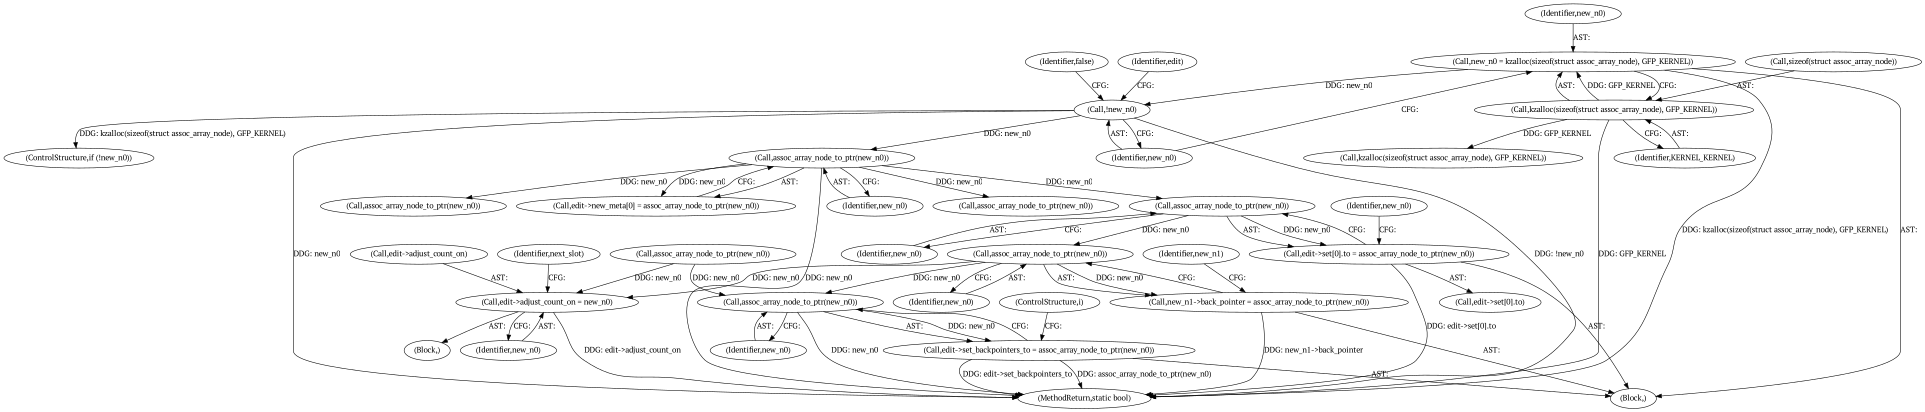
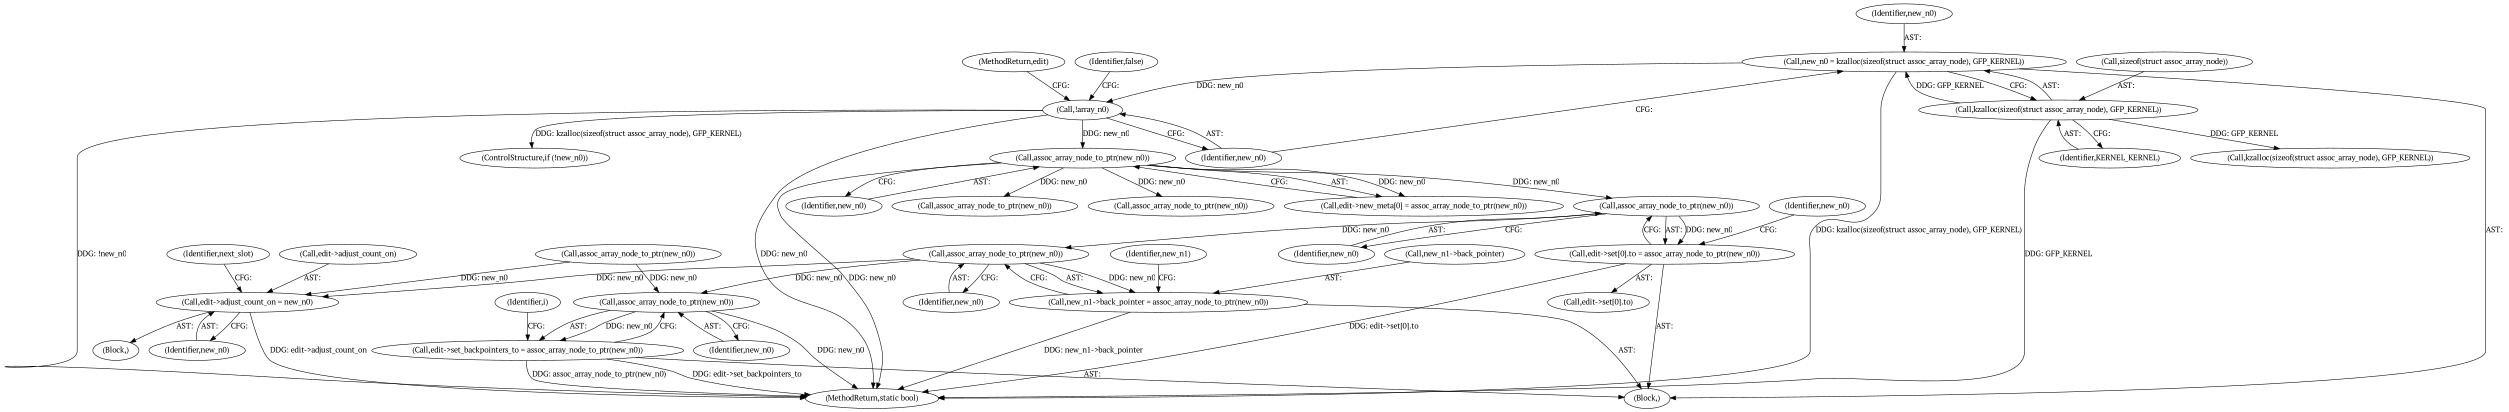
node "(Identifier,edit)": label "(Identifier,edit)" -> "(MethodReturn,edit)"
node "(Call,!new_n0)": label "(Call,!new_n0)" -> "(Call,!array_n0)"
node "(Call,new_n1->back_pointer)": added
node "(ControlStructure,i)": label "(ControlStructure,i)" -> "(Identifier,i)"
